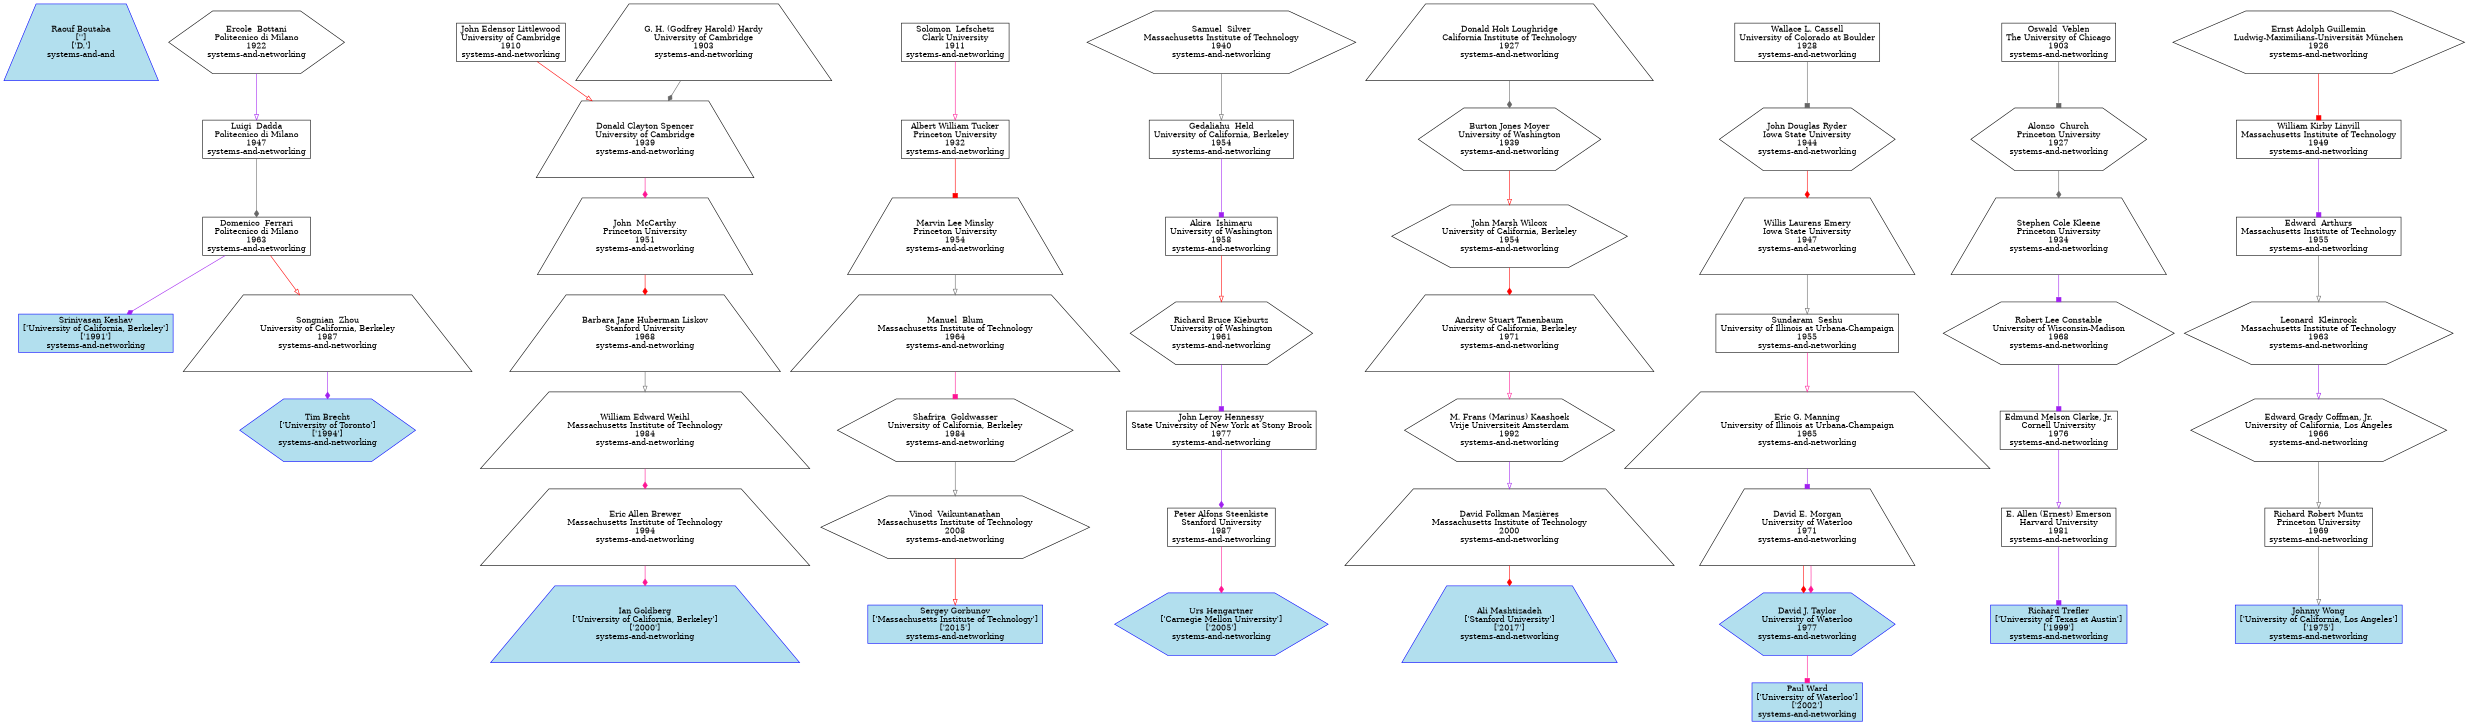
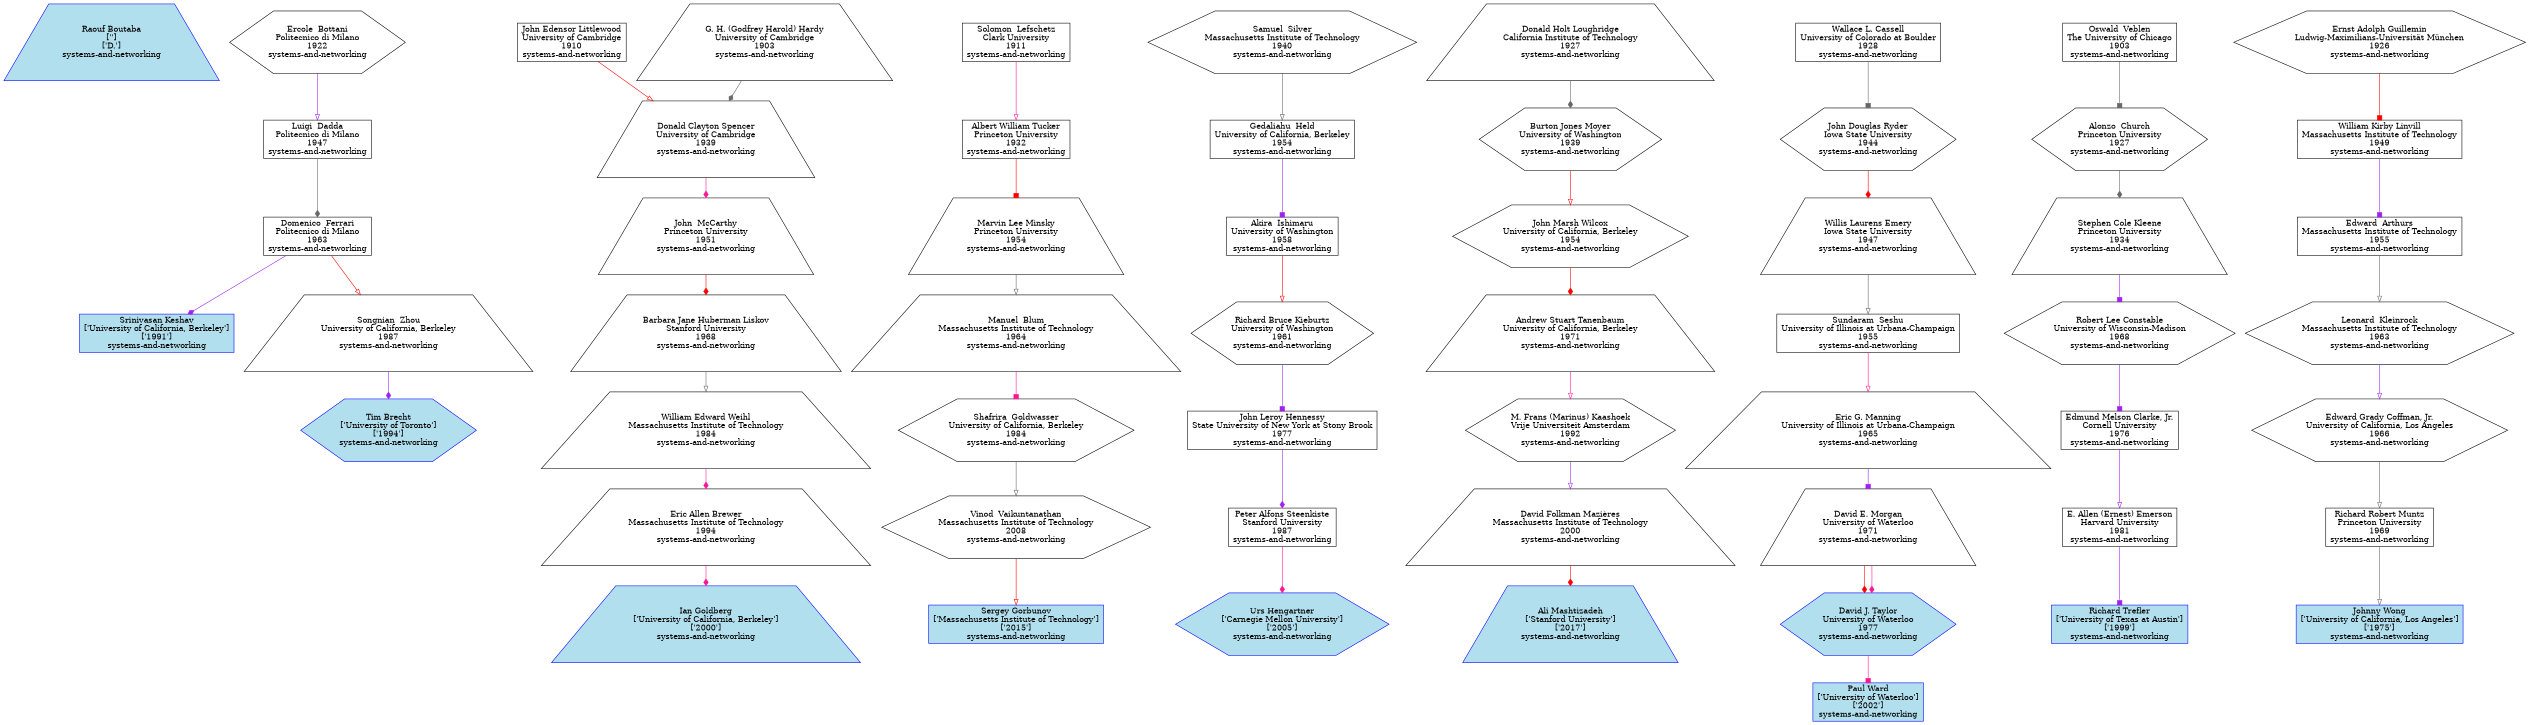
node "Raouf Boutaba [''] ['D.'] systems-and-and": label "Raouf Boutaba [''] ['D.'] systems-and-and" -> "Raouf Boutaba [''] ['D.'] systems-and-networking"
